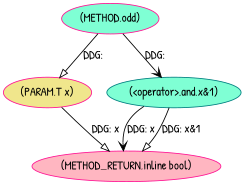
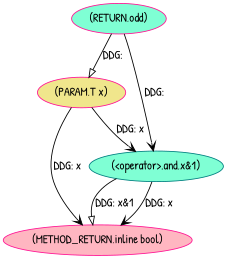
node "(METHOD,odd)": label "(METHOD,odd)" -> "(RETURN,odd)"
edge "(PARAM,T x)" -> "(METHOD_RETURN,inline bool)": arrowhead onormal -> vee
edge "(PARAM,T x)" -> "(<operator>.and,x&1)": added, label "DDG: x"
